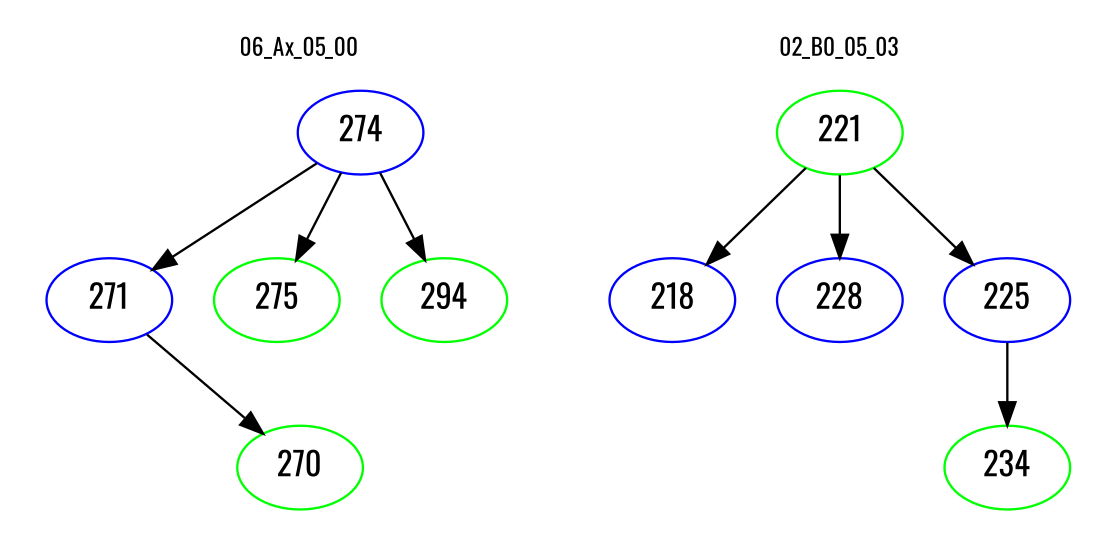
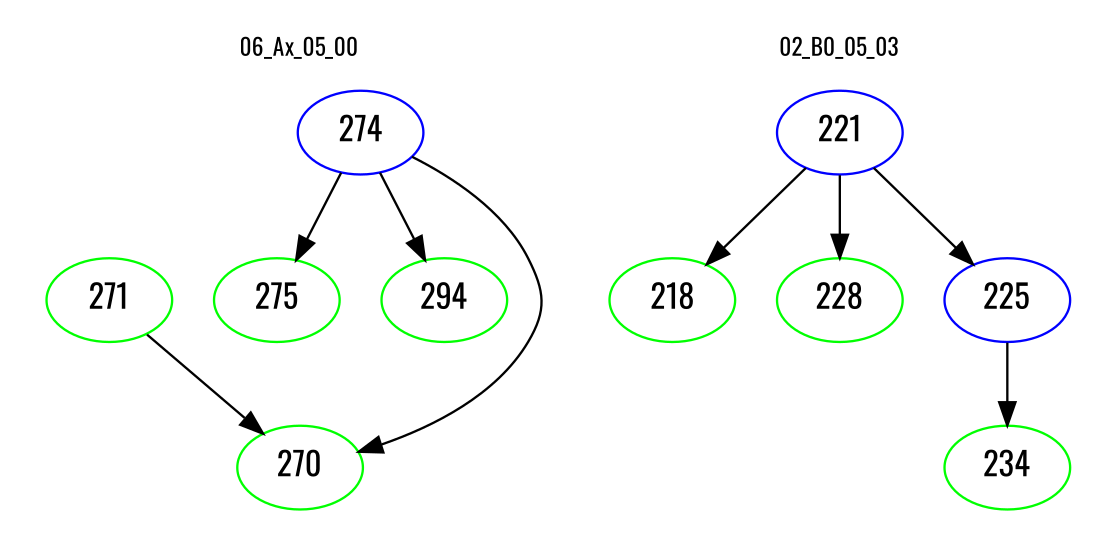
node "221": color green -> blue
edge "274" -> "271": now "274" -> "270"
node "271": color blue -> green
node "218": color blue -> green
node "228": color blue -> green
